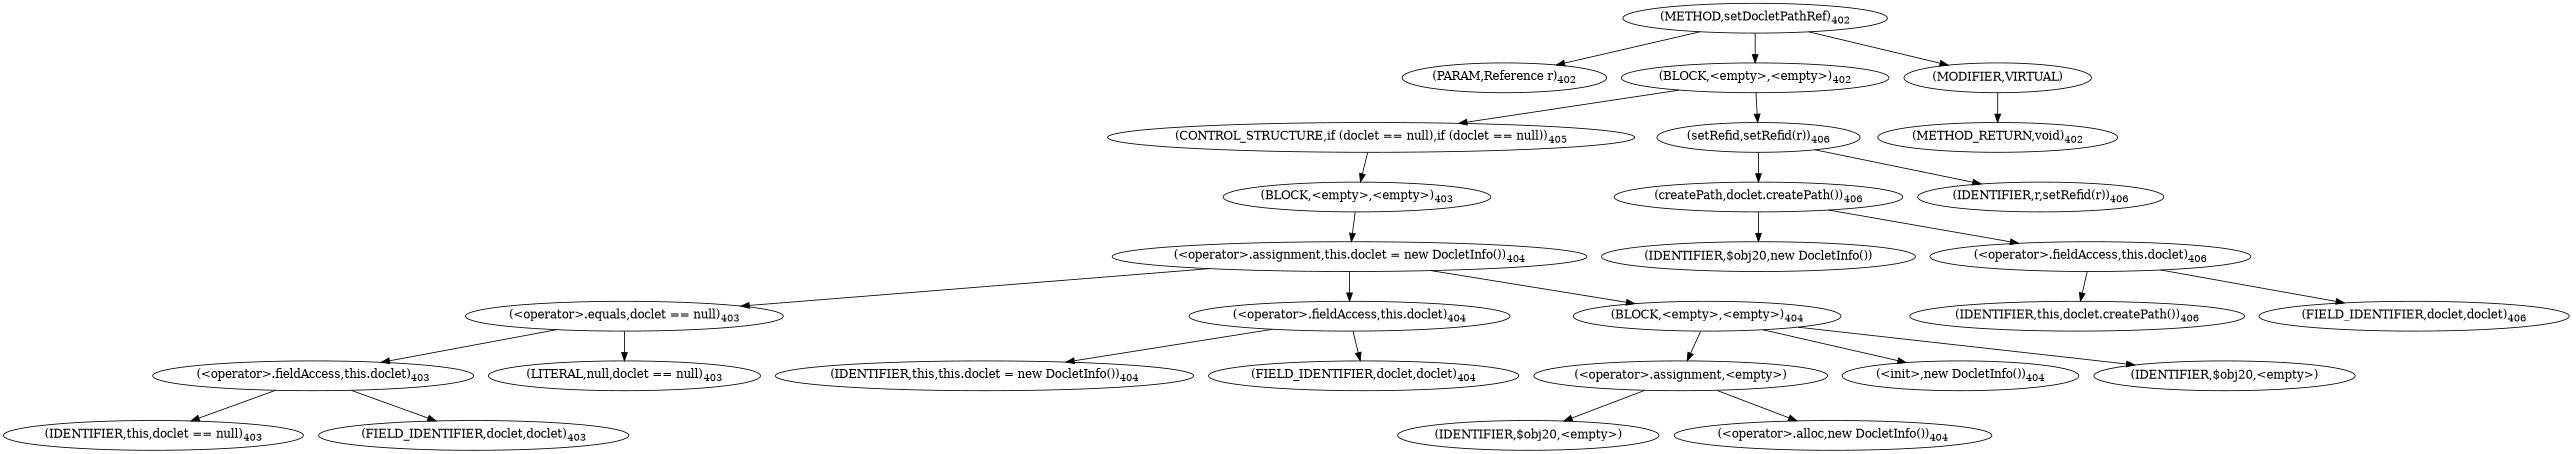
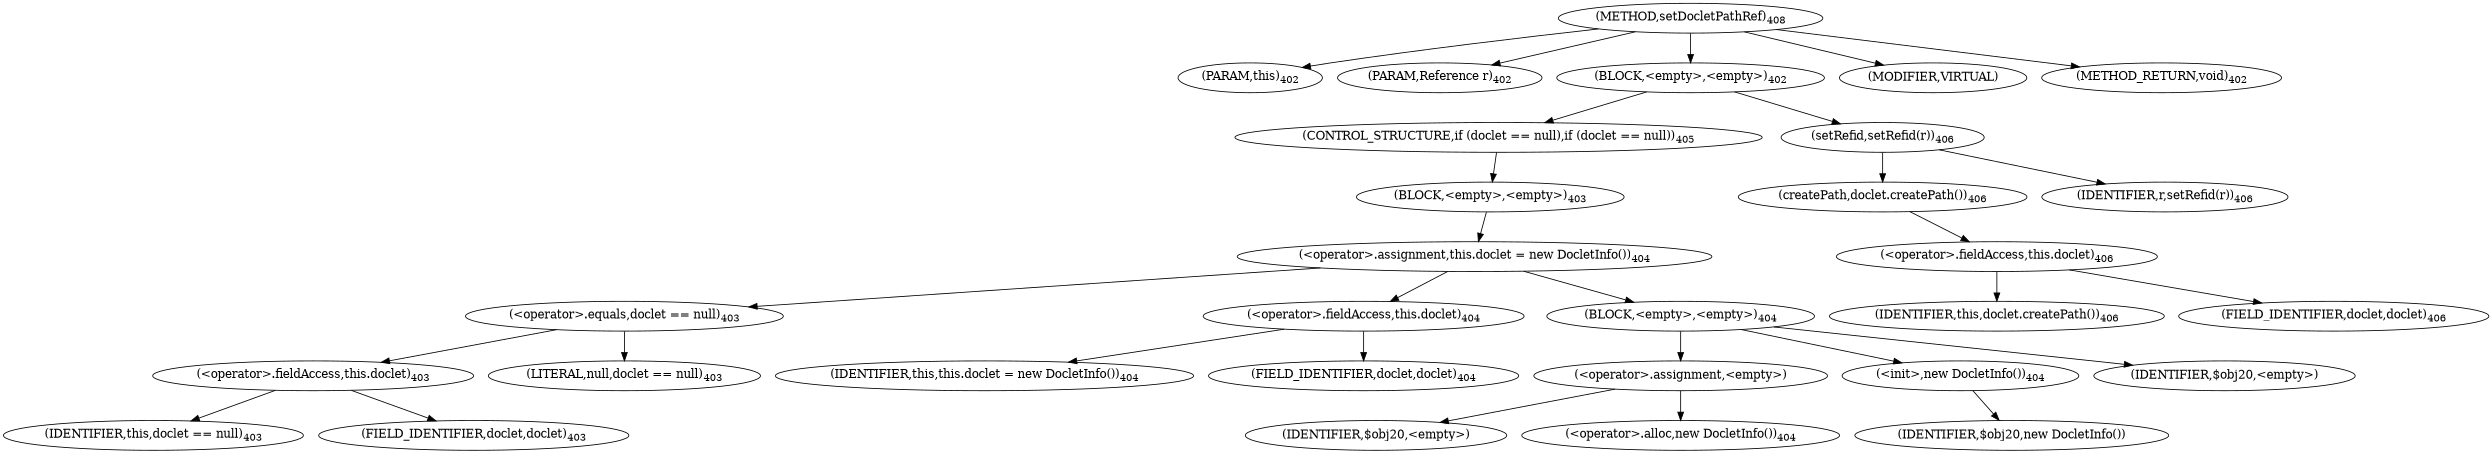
node "(METHOD,setDocletPathRef)": text "402" -> "408"
node "(PARAM,this)": added
edge "(MODIFIER,VIRTUAL)" -> "(METHOD_RETURN,void)": now "(METHOD,setDocletPathRef)" -> "(METHOD_RETURN,void)"
edge "(createPath,doclet.createPath())" -> "(IDENTIFIER,$obj20,new DocletInfo())": now "(<init>,new DocletInfo())" -> "(IDENTIFIER,$obj20,new DocletInfo())"
